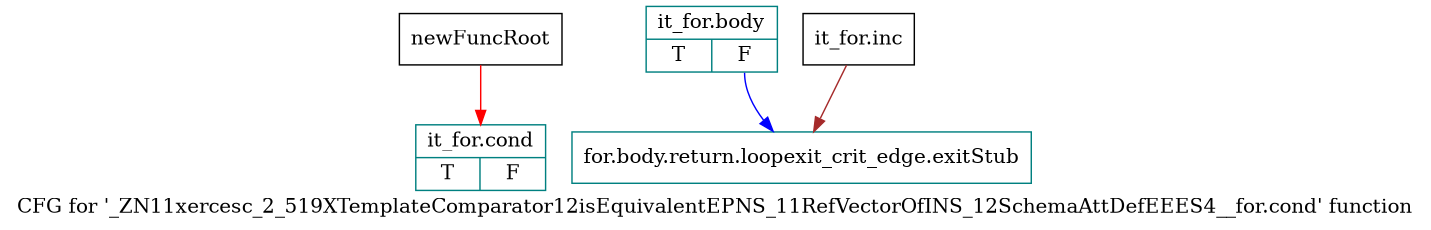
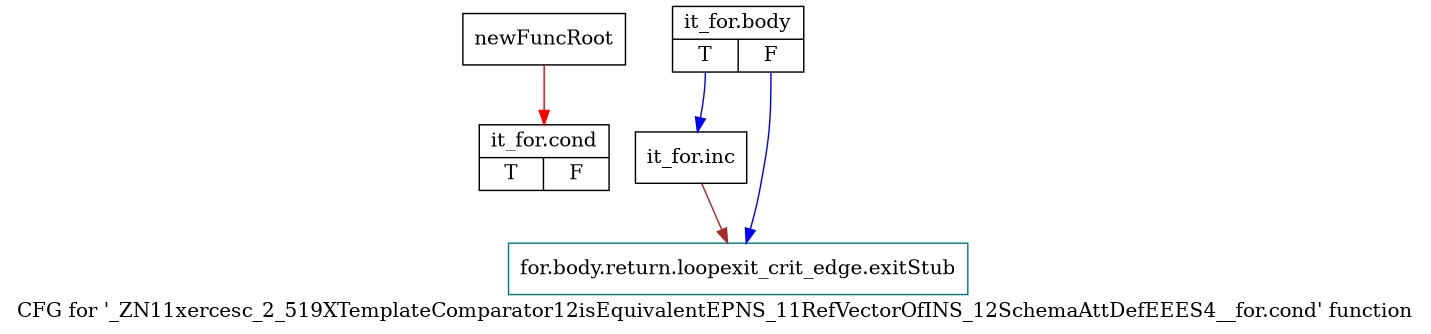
node "it_for.body": color teal -> black
edge "it_for.body" -> "it_for.inc": added
node "it_for.cond": color teal -> black
